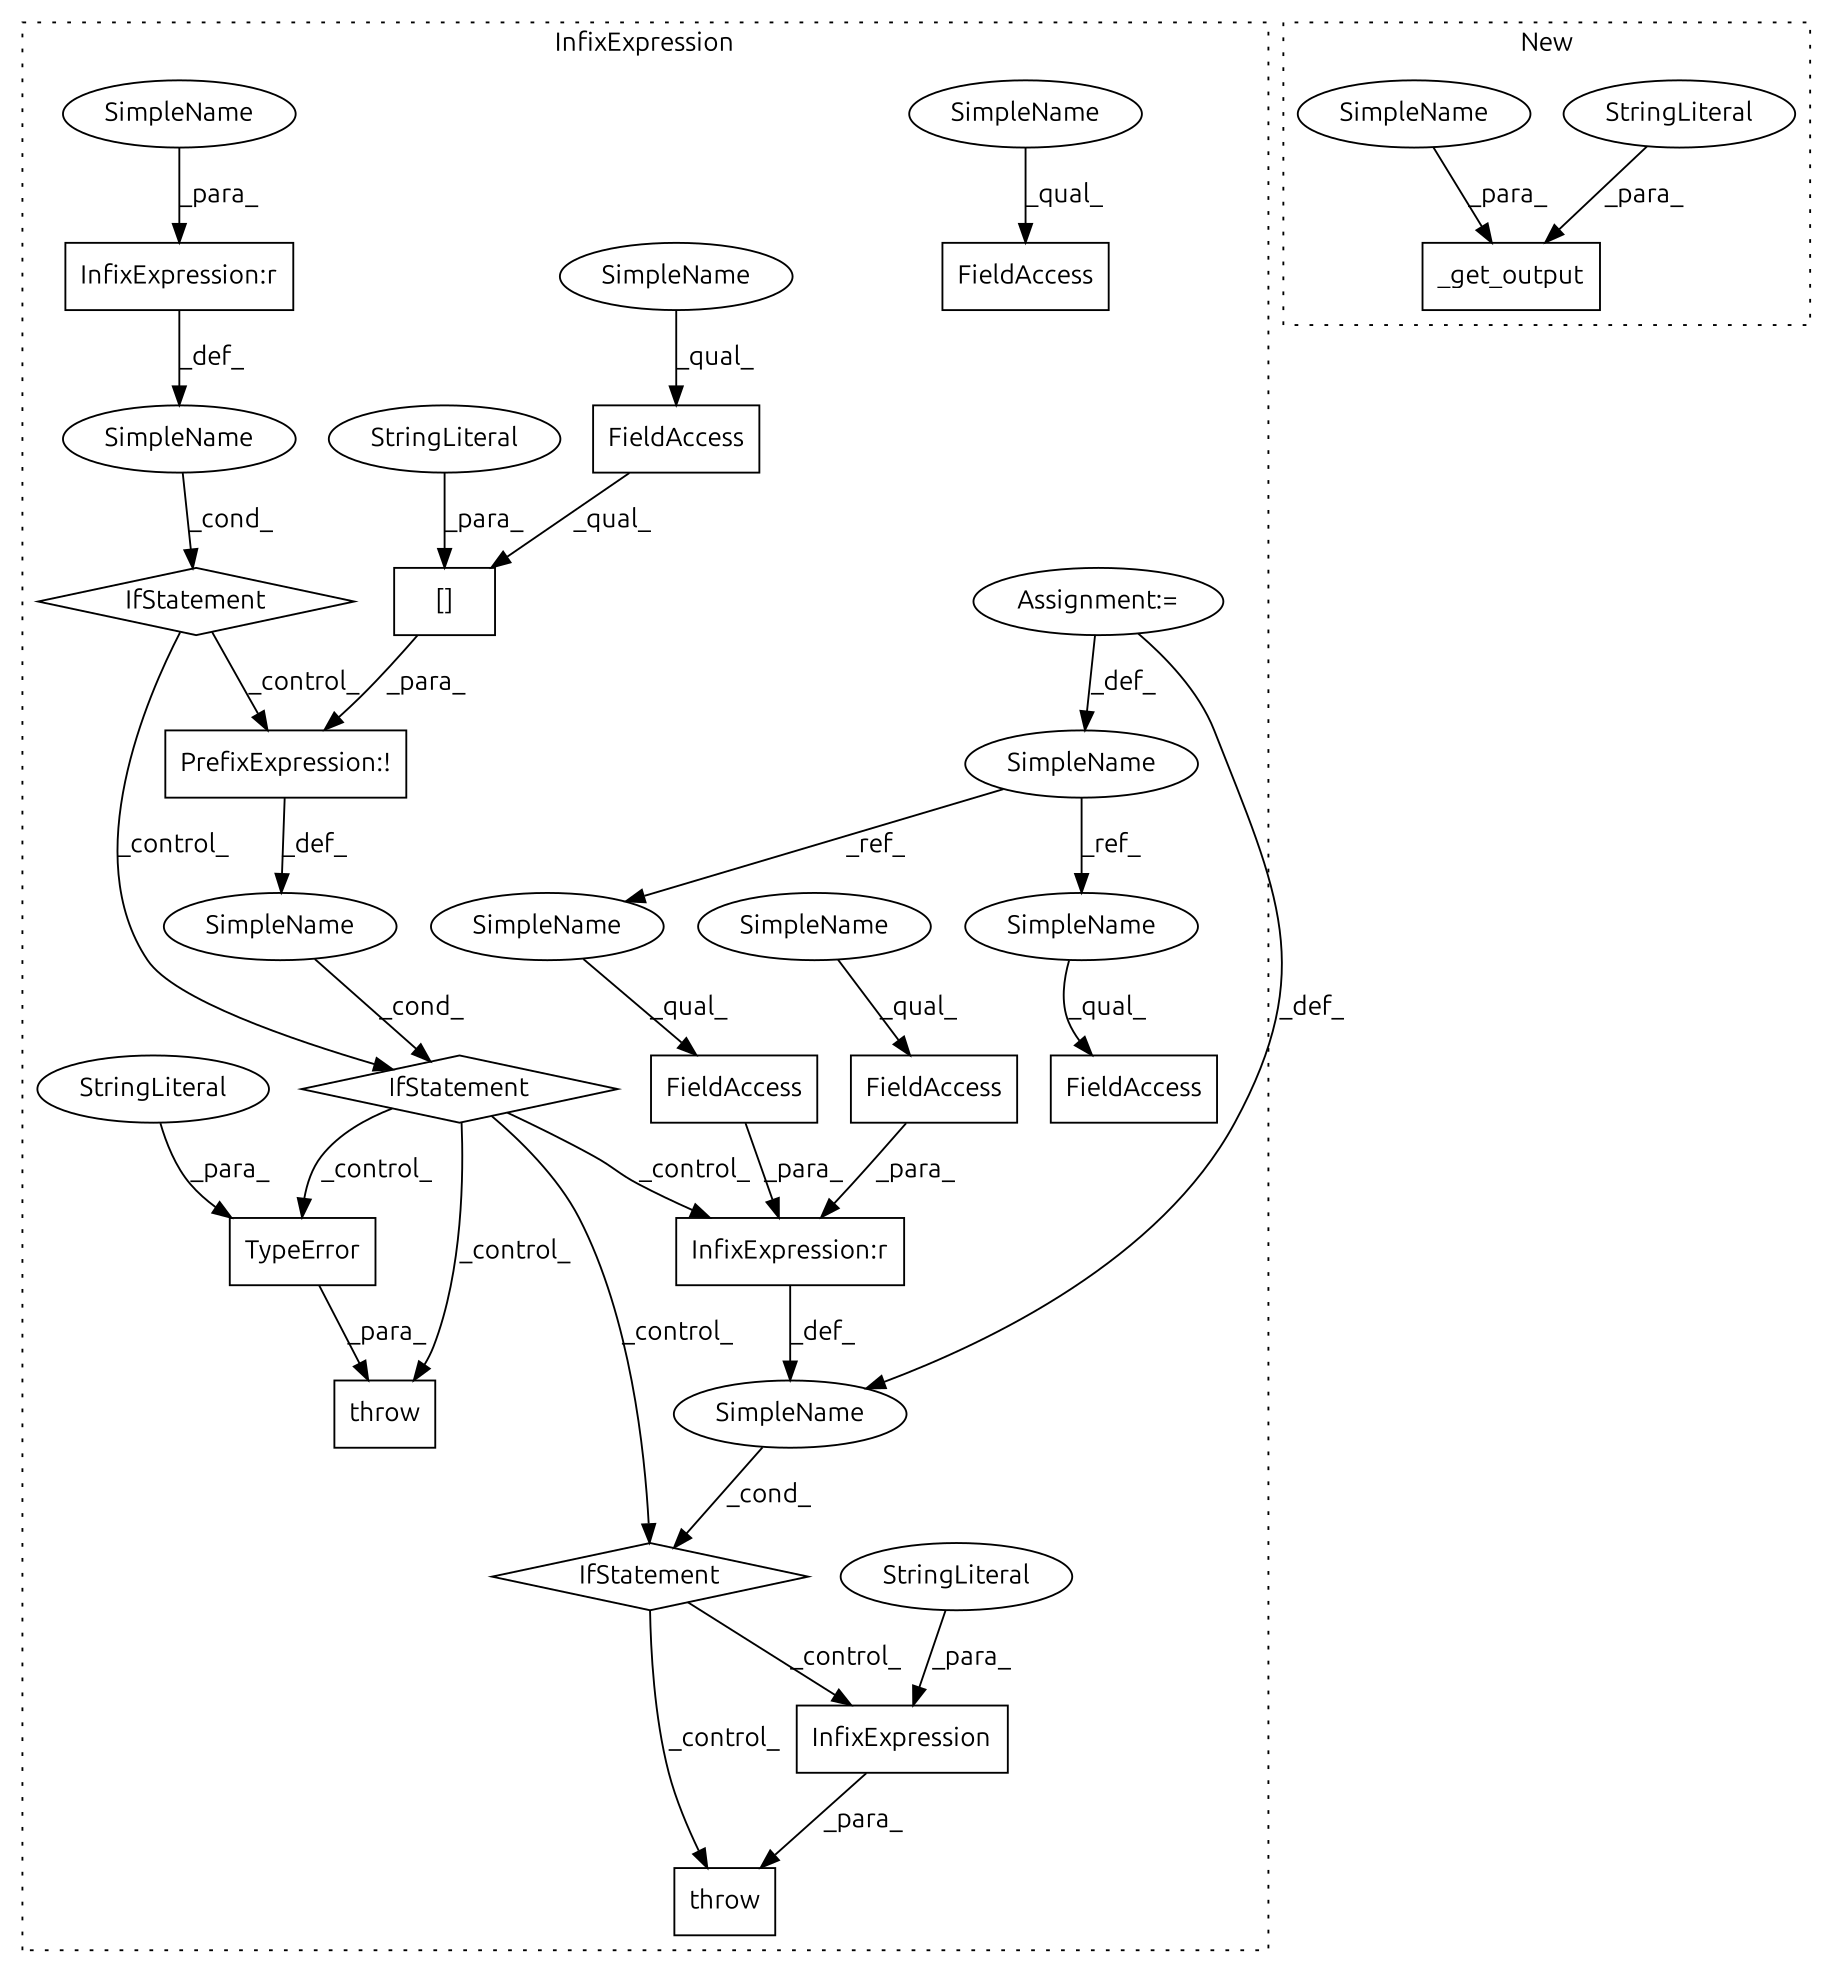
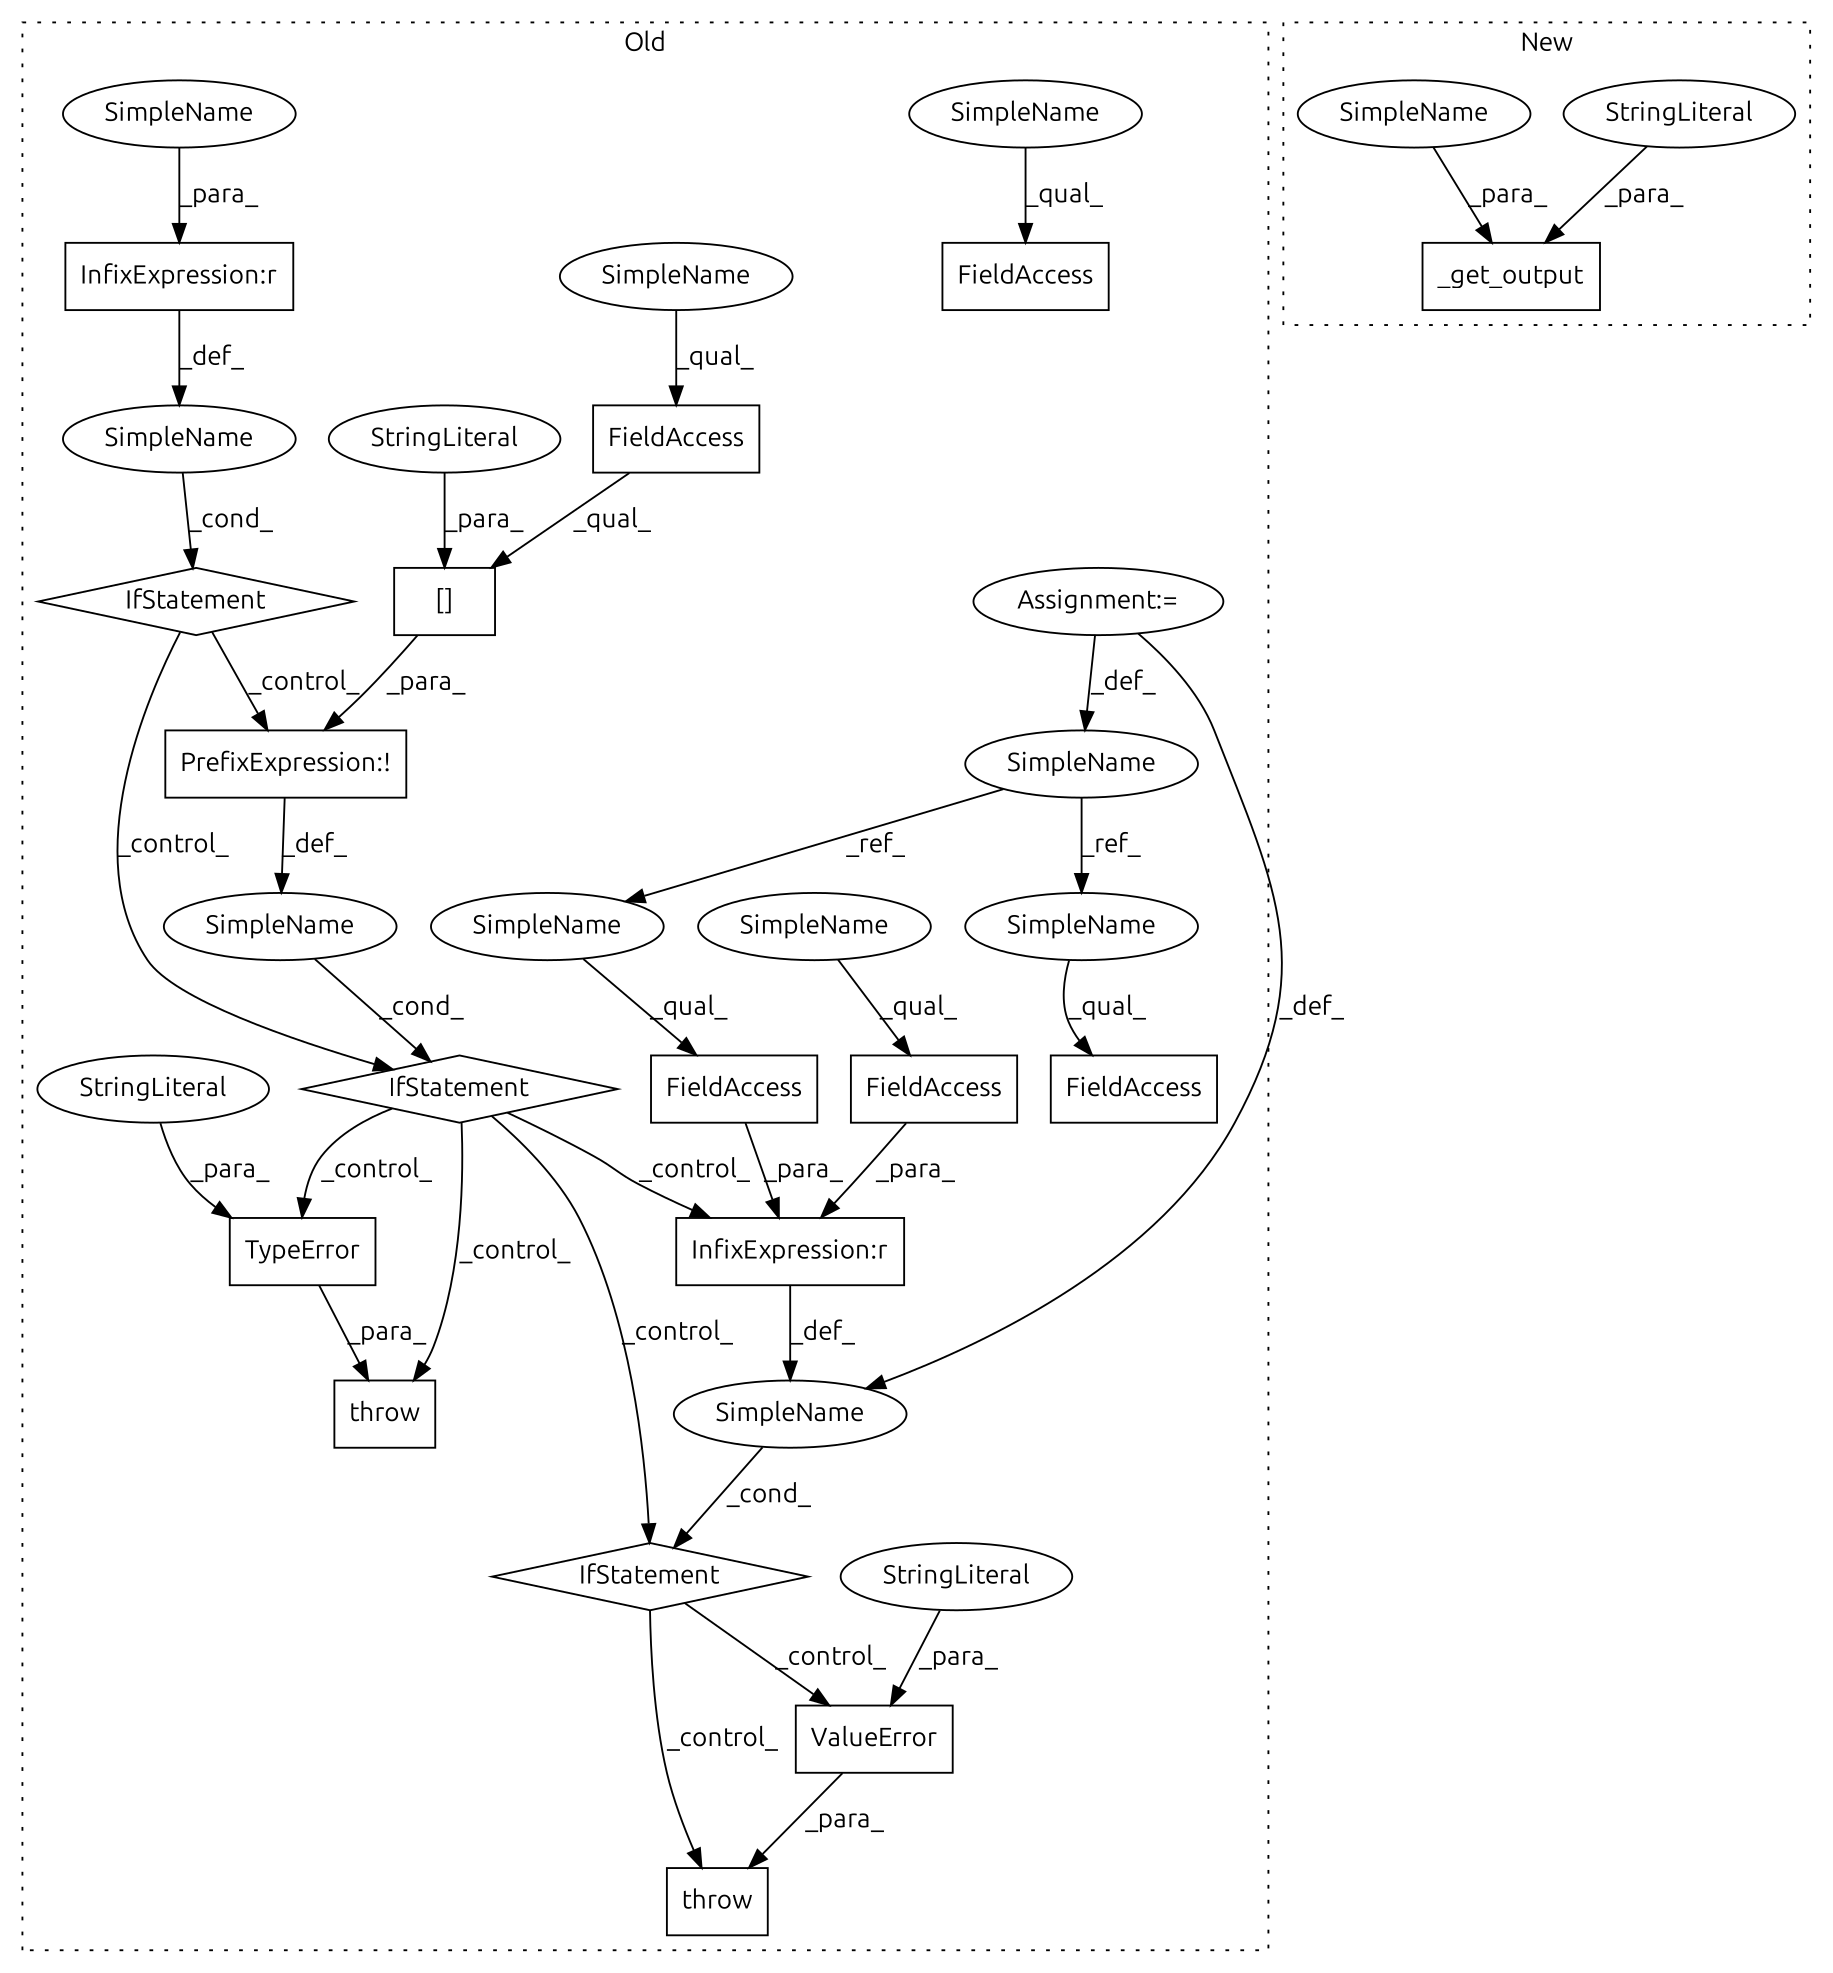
cluster "InfixExpression": label "InfixExpression" -> "Old"
node "InfixExpression": label "InfixExpression" -> "ValueError"
